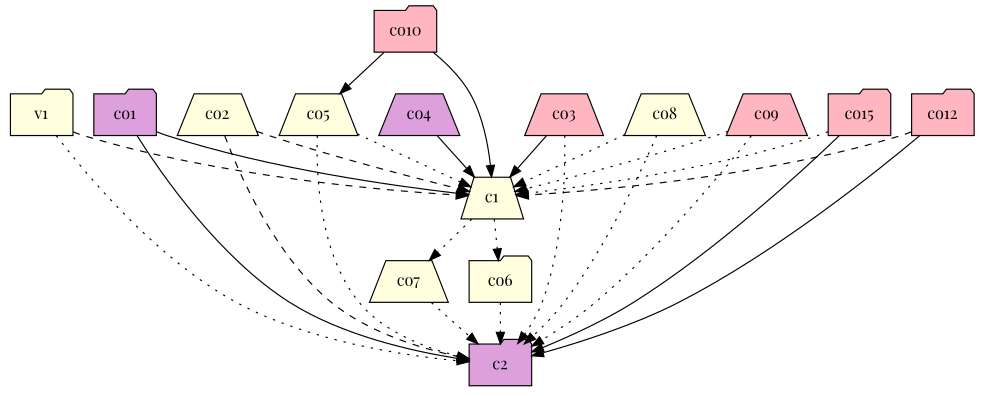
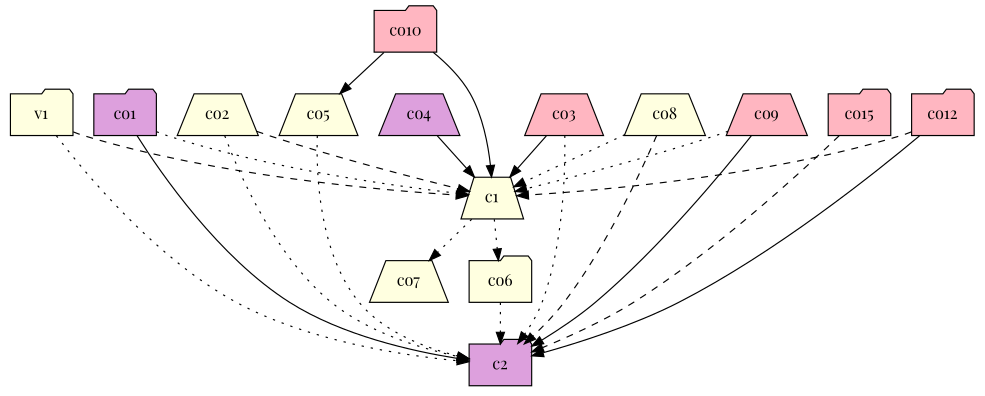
edge "co5" -> "c1": removed
edge "co1" -> "c1": style solid -> dotted
edge "co15" -> "c1": removed
edge "co8" -> "c2": style dotted -> dashed
edge "co9" -> "c2": style dotted -> solid
edge "co15" -> "c2": style solid -> dashed
edge "co2" -> "c2": style dashed -> dotted
edge "co7" -> "c2": removed
